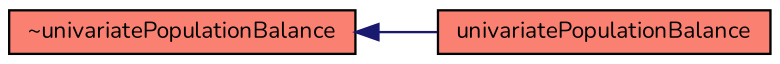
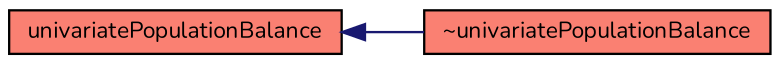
edge "univariatePopulationBalance" -> "~univariatePopulationBalance": reversed
